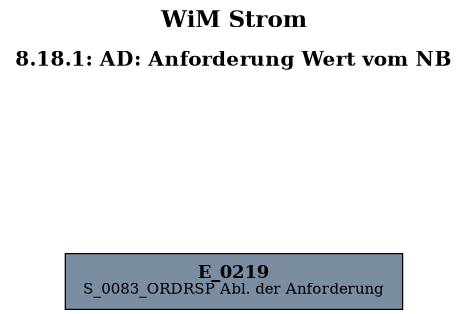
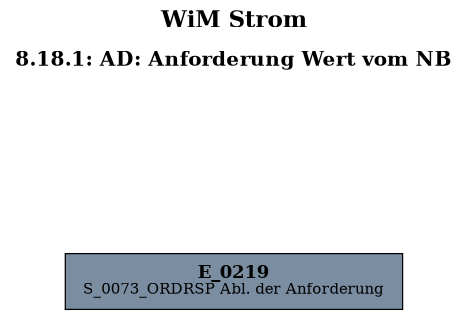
node "E_0219": text "S_0083_ORDRSP Abl. der Anforderung" -> "S_0073_ORDRSP Abl. der Anforderung"
